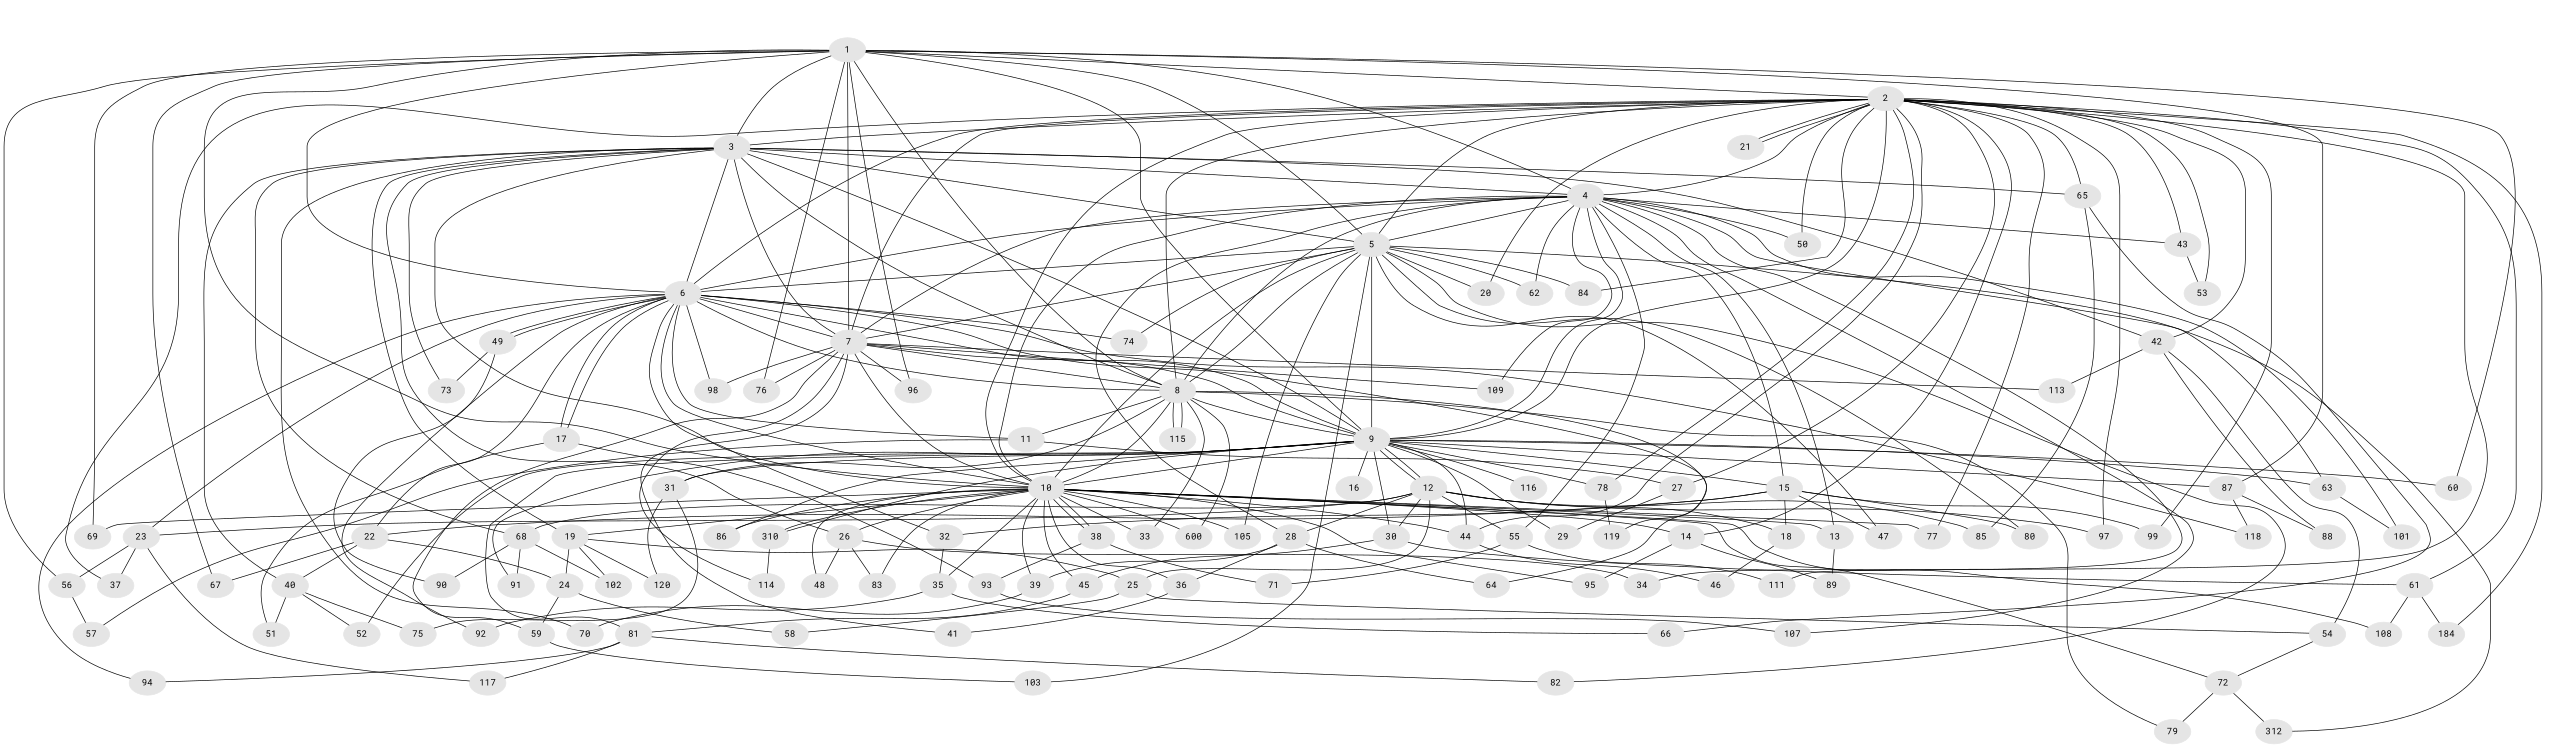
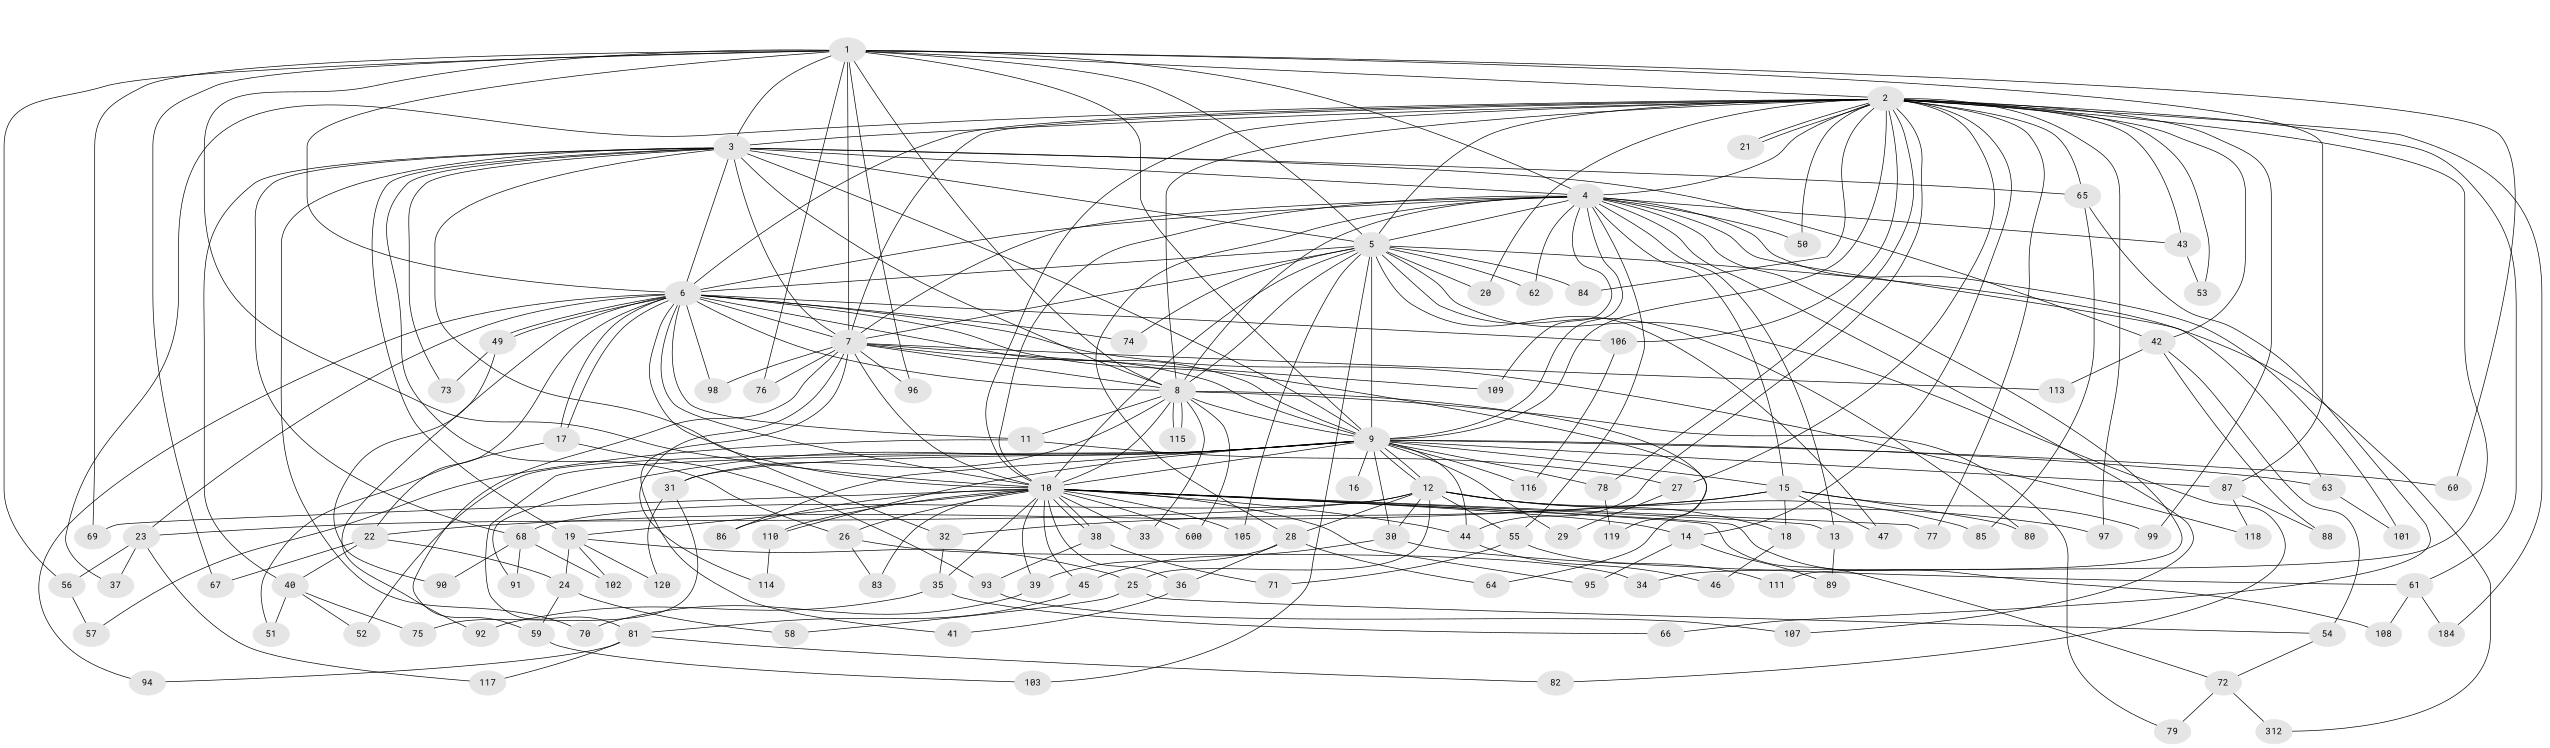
node "106": added
node "310": label "310" -> "110"
node "48": removed
